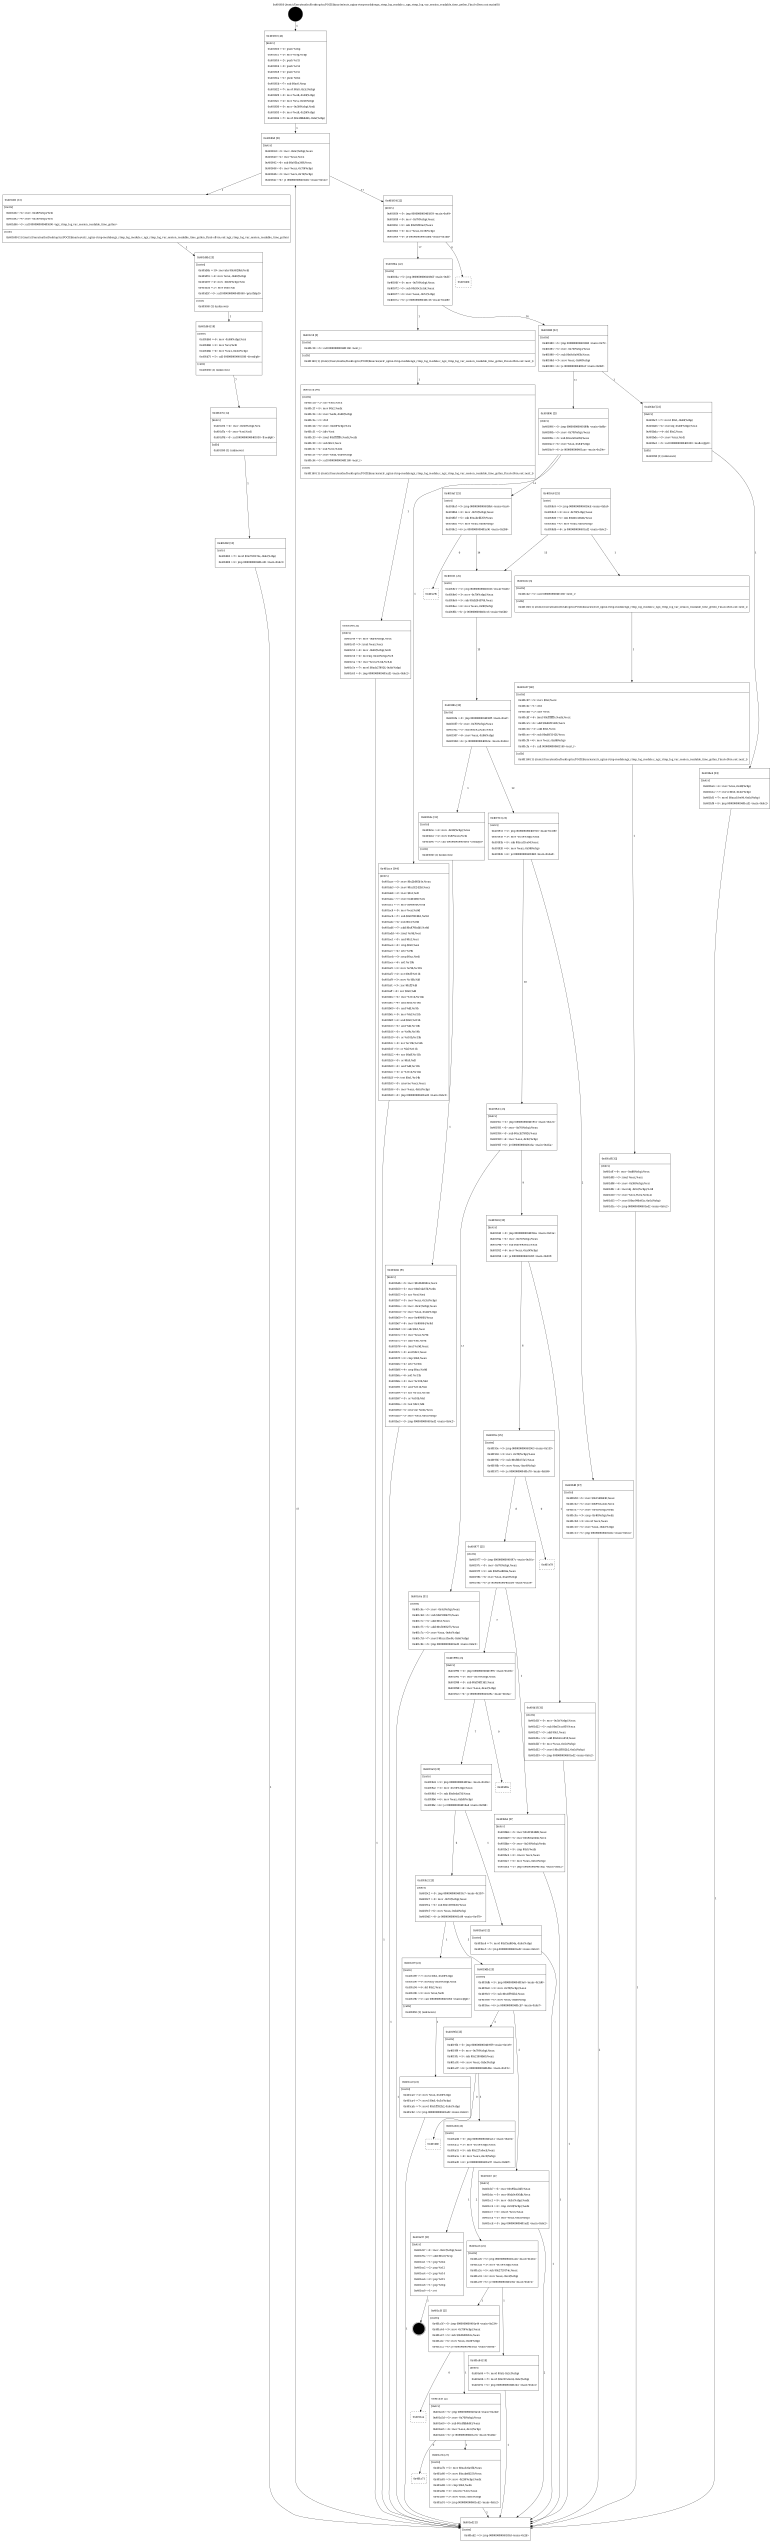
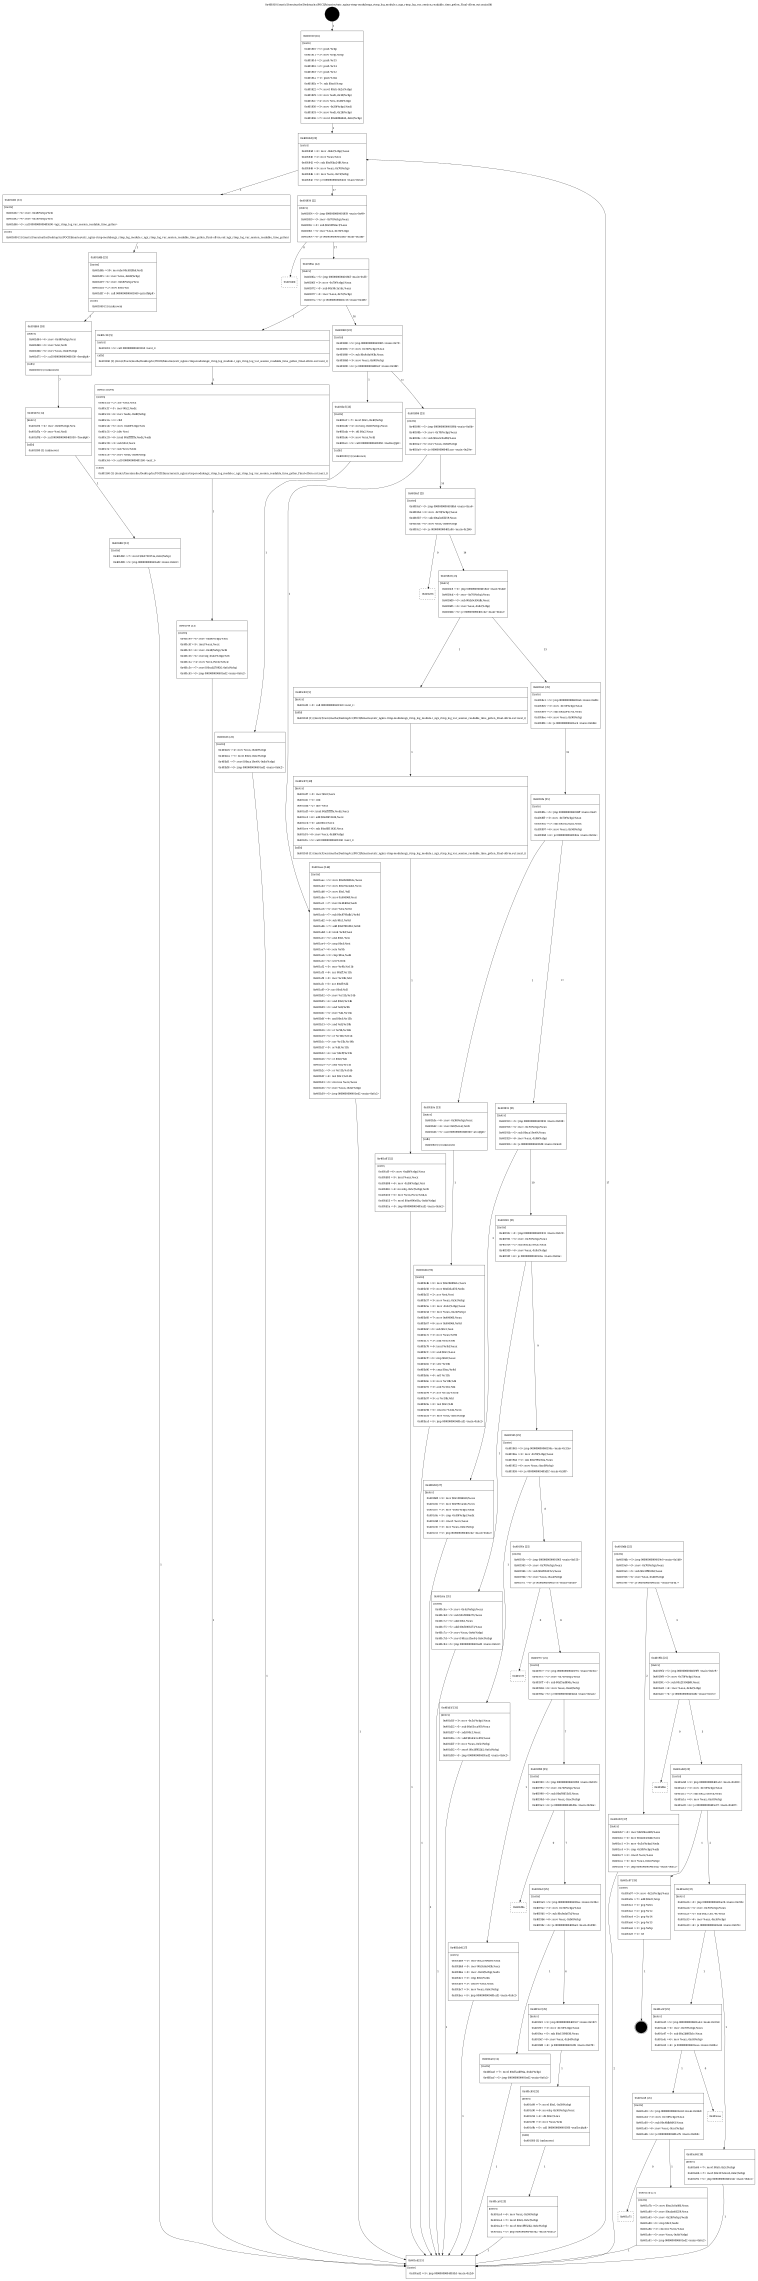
edge "0x4018af [25]" -> "0x4018e1 [25]": now "0x4018af [25]" -> "0x4018c8 [25]"
edge "0x40192c [25]" -> "0x401c6a [31]": label " 13" -> " 1"
edge "0x4019c2 [25]" -> "0x4019db [25]": removed, label "5"
